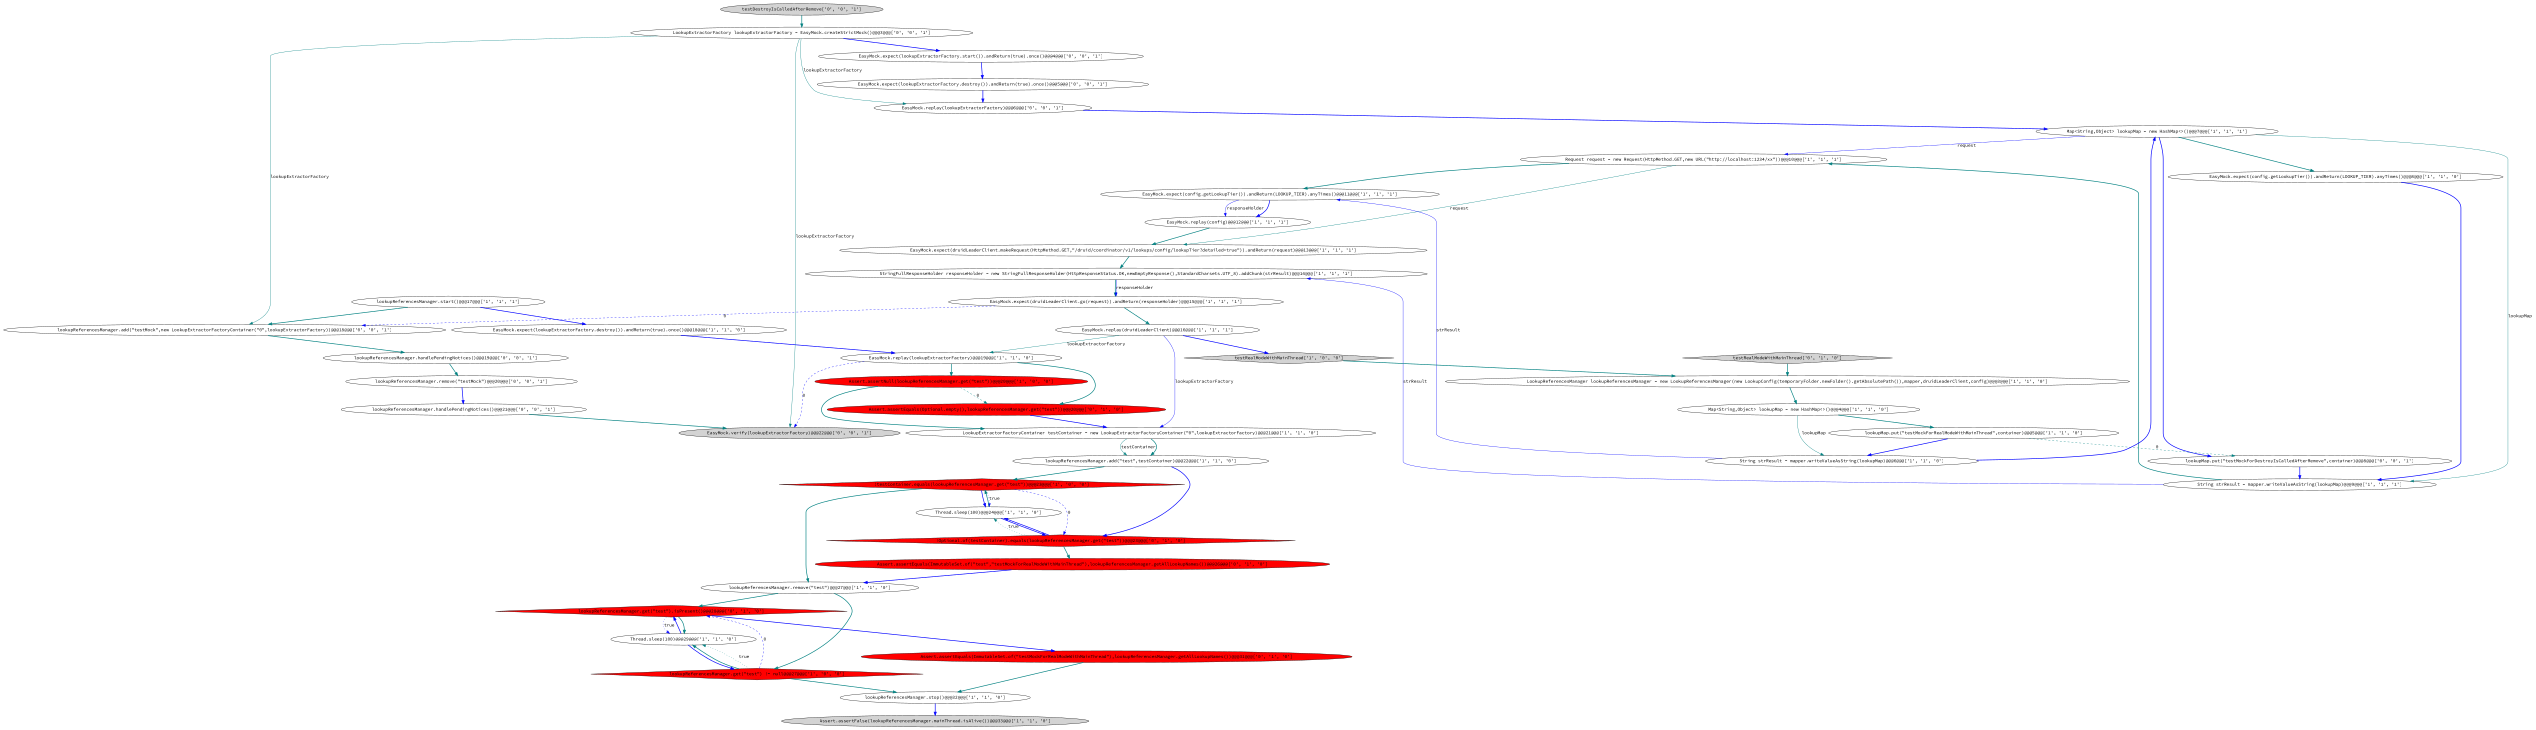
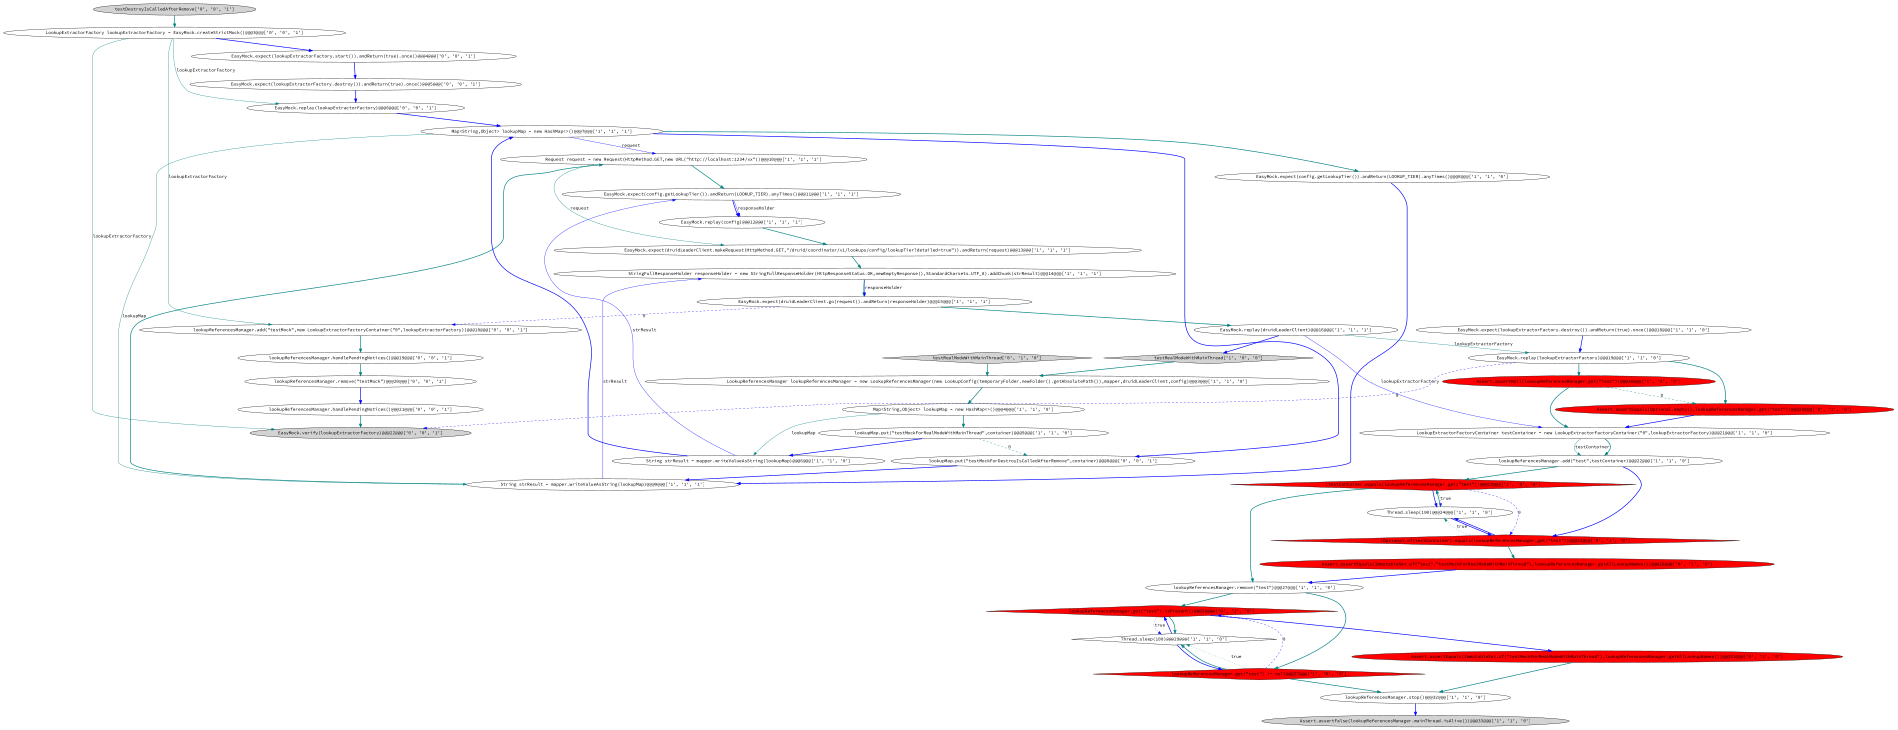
node "lookupReferencesManager.start()@@@17@@@['1', '1', '1']": removed
node "Thread.sleep(100)@@@29@@@['1', '1', '0']": shape ellipse -> diamond
